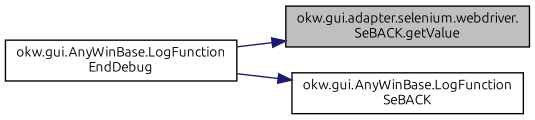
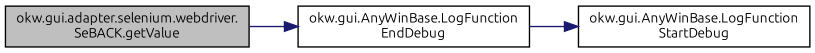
edge "okw.gui.AnyWinBase.LogFunction EndDebug" -> "okw.gui.adapter.selenium.webdriver. SeBACK.getValue": reversed
node "okw.gui.AnyWinBase.LogFunction SeBACK": label "okw.gui.AnyWinBase.LogFunction SeBACK" -> "okw.gui.AnyWinBase.LogFunction StartDebug"
